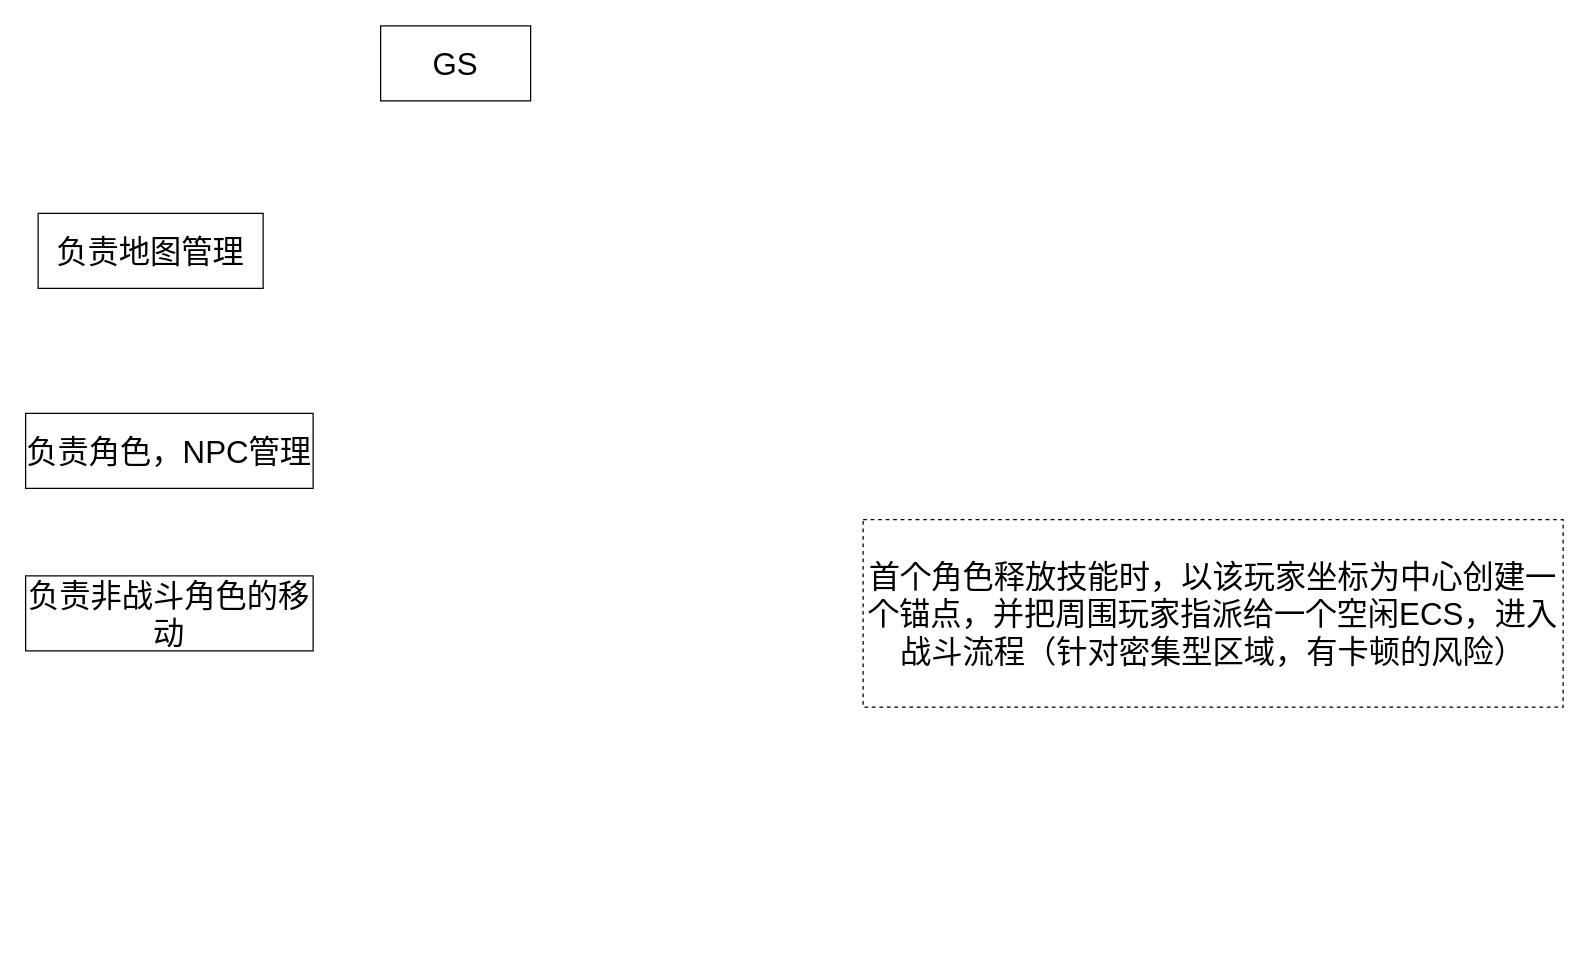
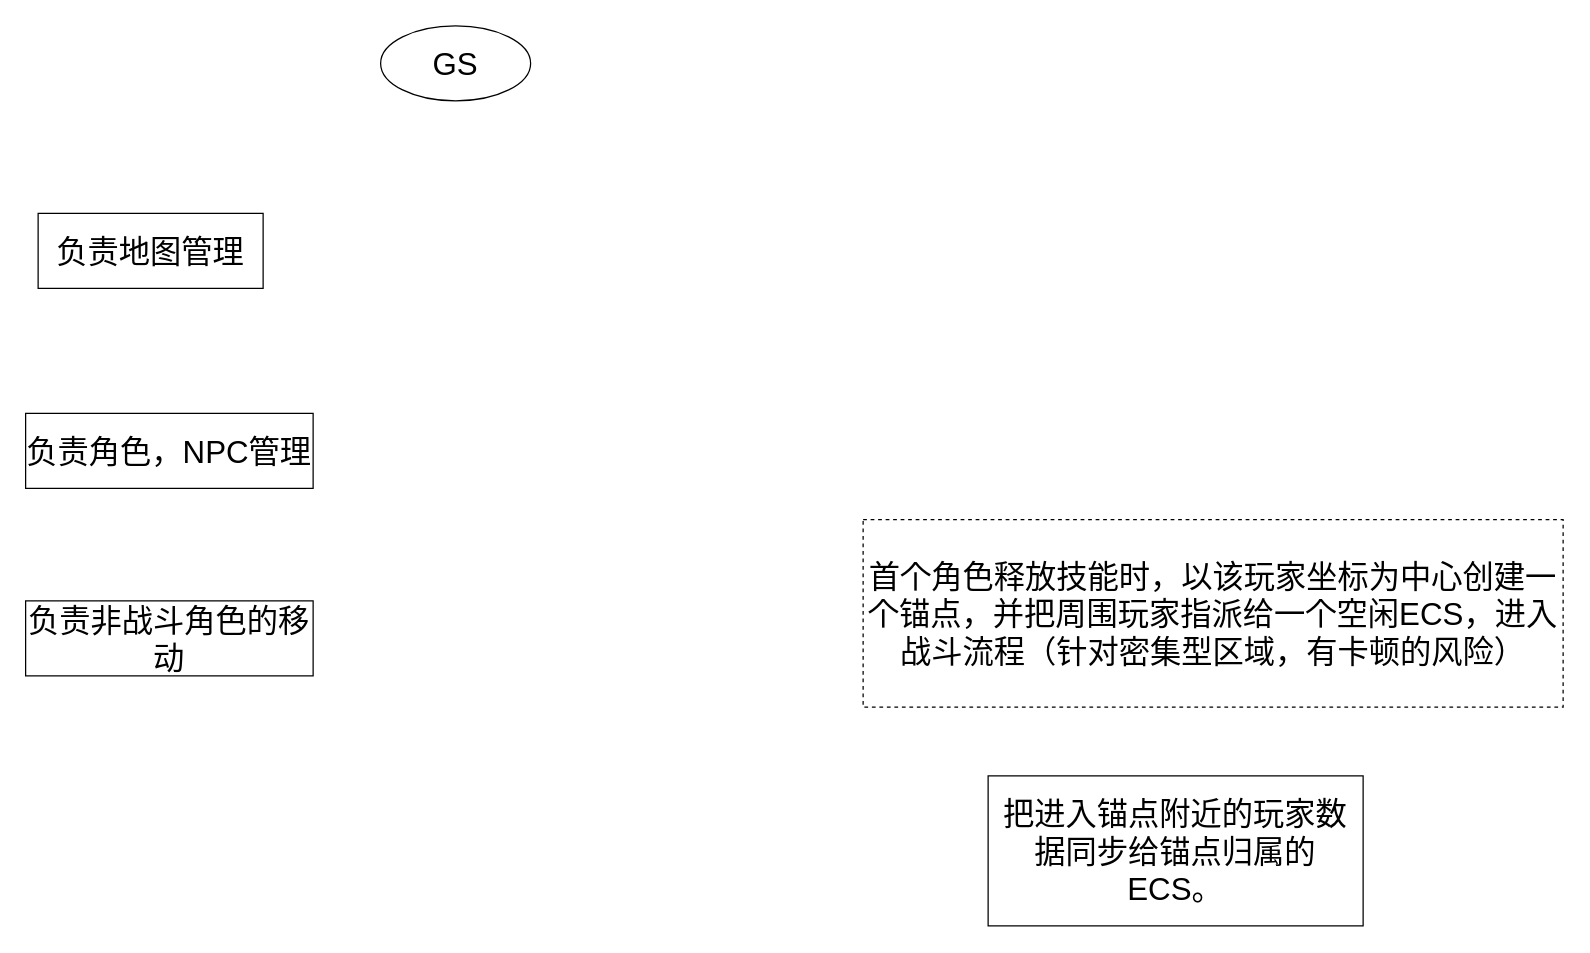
node "GS": shape rectangle -> ellipse
node "负责非战斗角色的移动": moved (169, 613) -> (169, 638)
node "把进入锚点附近的玩家数据同步给锚点归属的ECS。": added
